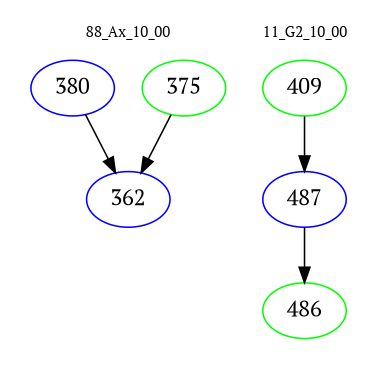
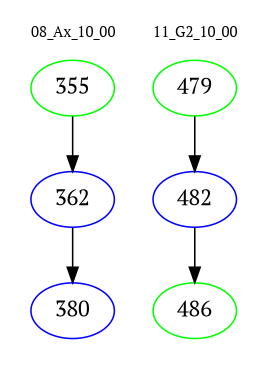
cluster "88_Ax_10_00": label "88_Ax_10_00" -> "08_Ax_10_00"
node "375": label "375" -> "355"
node "409": label "409" -> "479"
edge "380" -> "362": reversed
node "487": label "487" -> "482"
